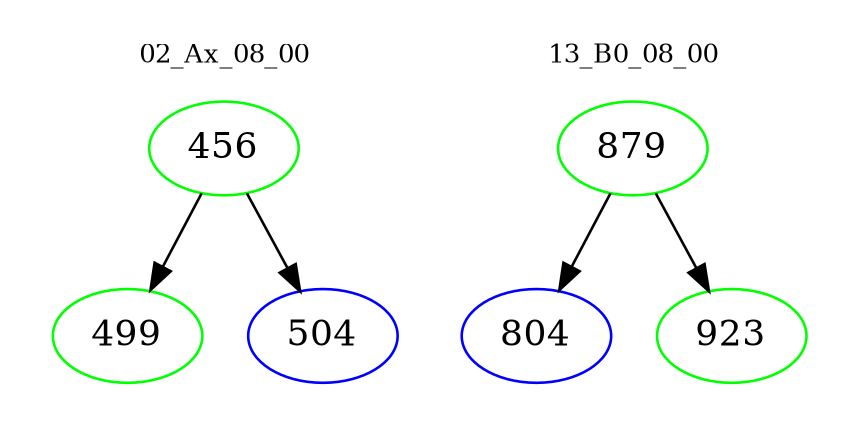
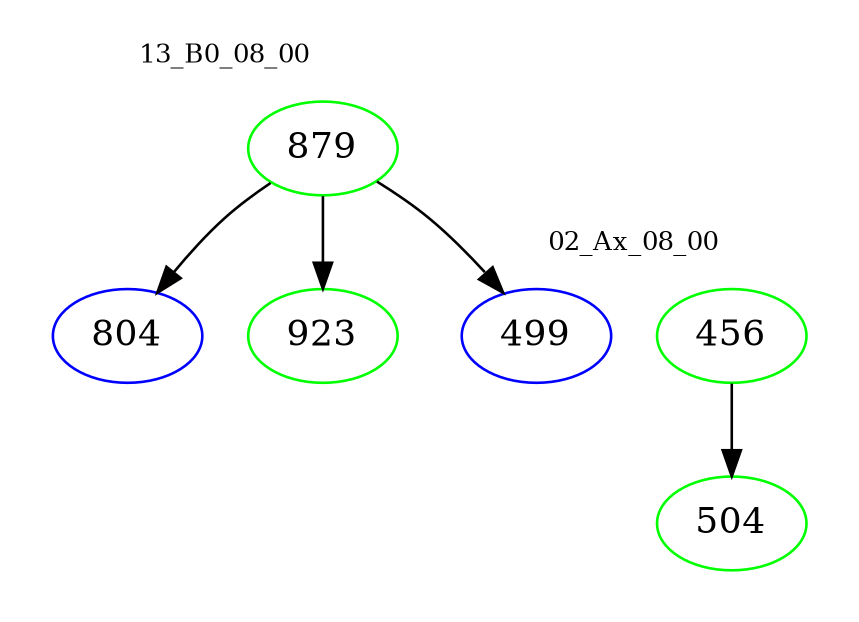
edge "456" -> "499": now "879" -> "499"
node "499": color green -> blue
node "504": color blue -> green
